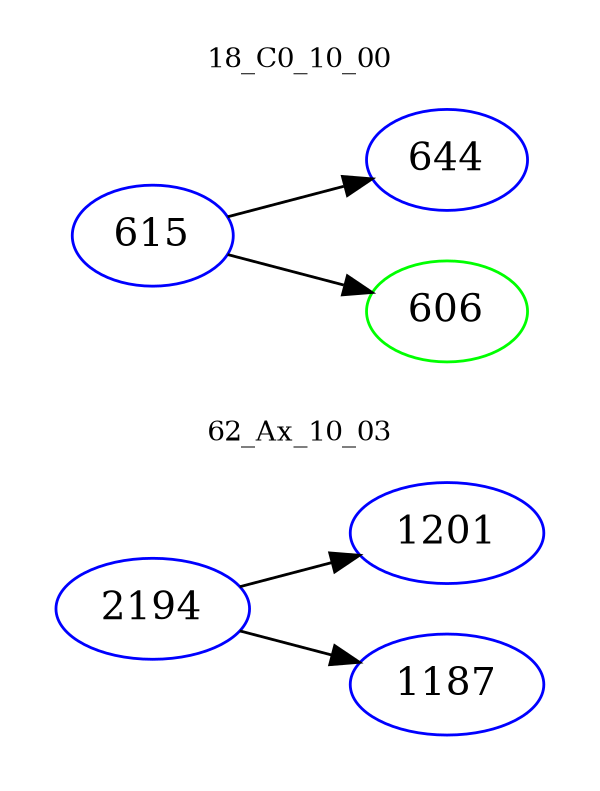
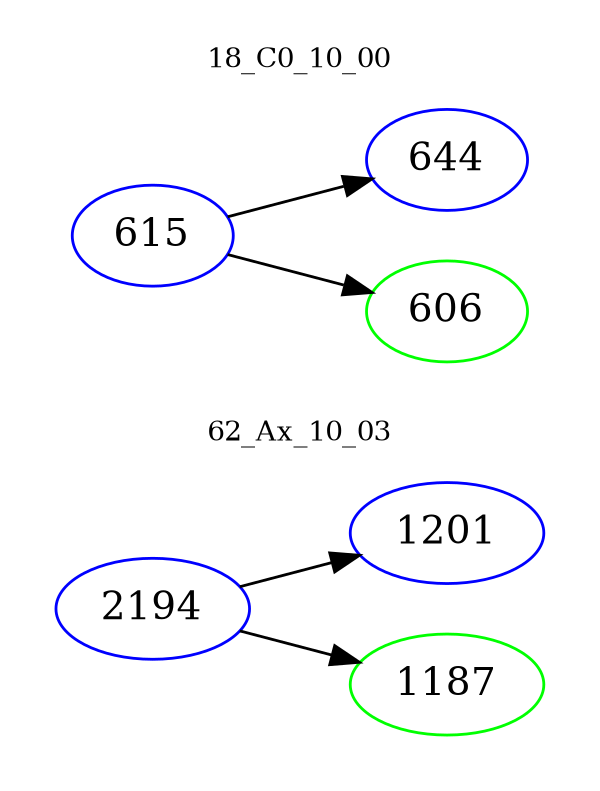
node "1187": color blue -> green
